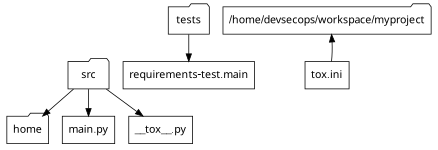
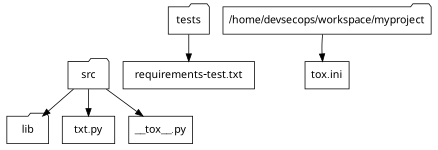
edge "tox.ini" -> "/home/devsecops/workspace/myproject": reversed
node "requirements-test.main": label "requirements-test.main" -> "requirements-test.txt"
node "home": label "home" -> "lib"
node "main.py": label "main.py" -> "txt.py"
